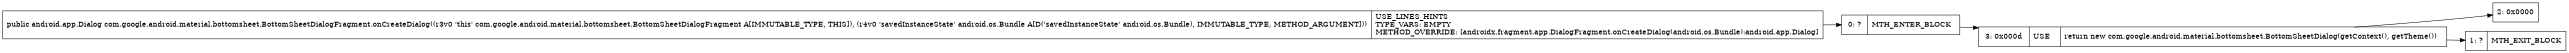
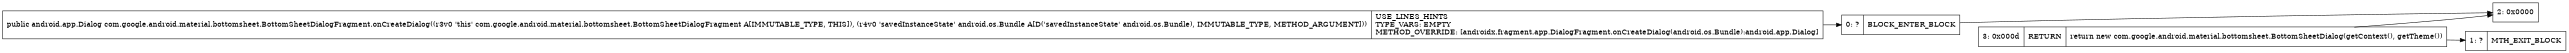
node "0: ?": text "MTH_ENTER_BLOCK" -> "BLOCK_ENTER_BLOCK"
edge "0: ?" -> "3: 0x000d": now "0: ?" -> "2: 0x0000"
node "3: 0x000d": text "USE" -> "RETURN"
